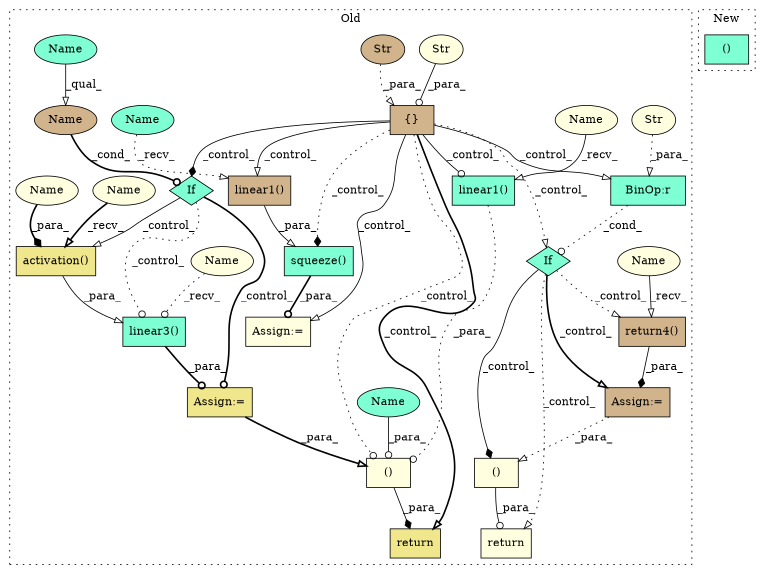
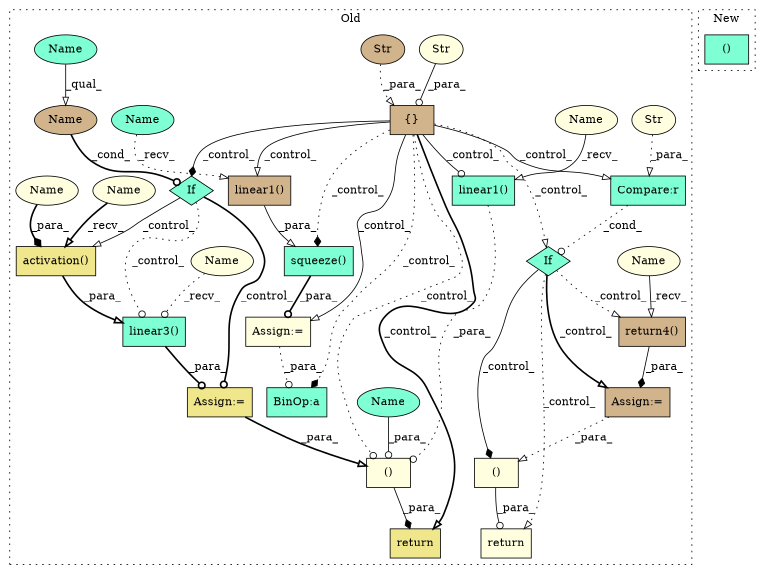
node "BinOp:r": label "BinOp:r" -> "Compare:r"
edge "activation()" -> "linear3()": style solid -> bold
node "BinOp:a": added
